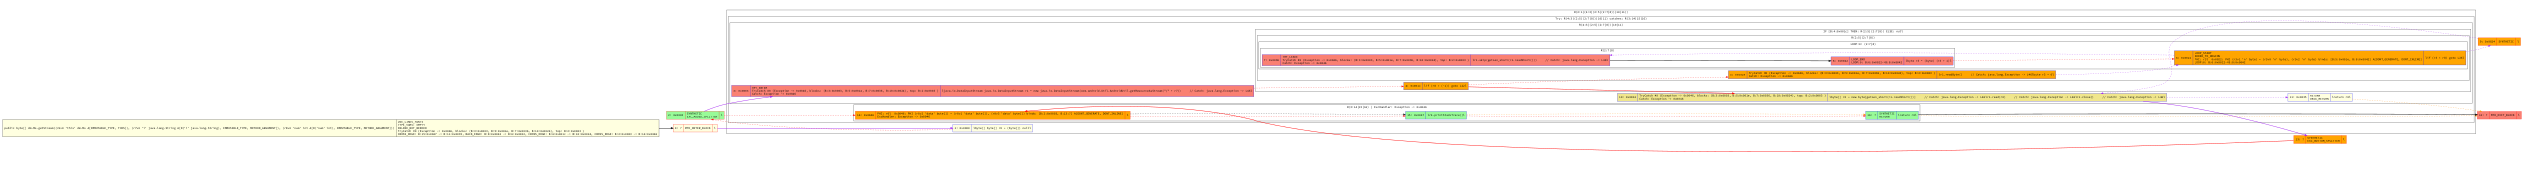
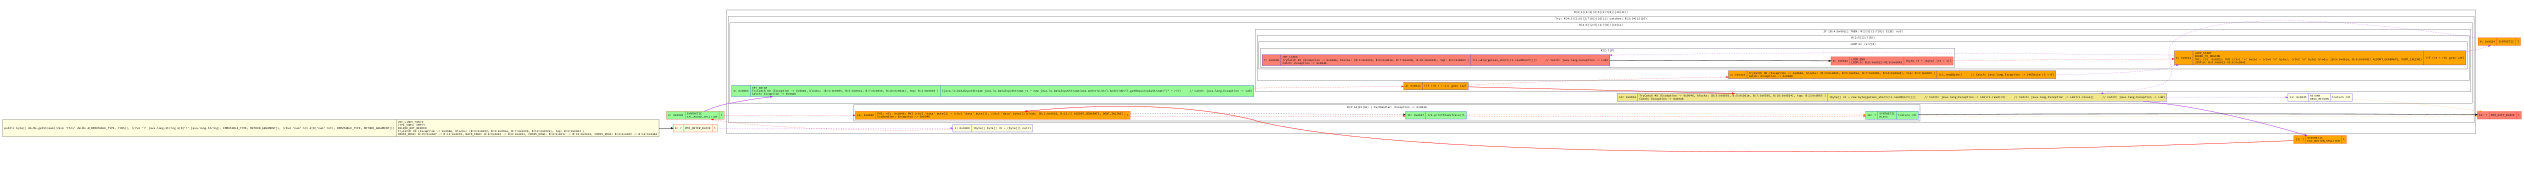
node "8: 0x0042": color blue -> red
node "3: 0x0003": fillcolor salmon -> palegreen
node "16: ?": text "RETURN" -> "HINTS"
edge "0: ?" -> "1: 0x0000": style bold -> dashed
